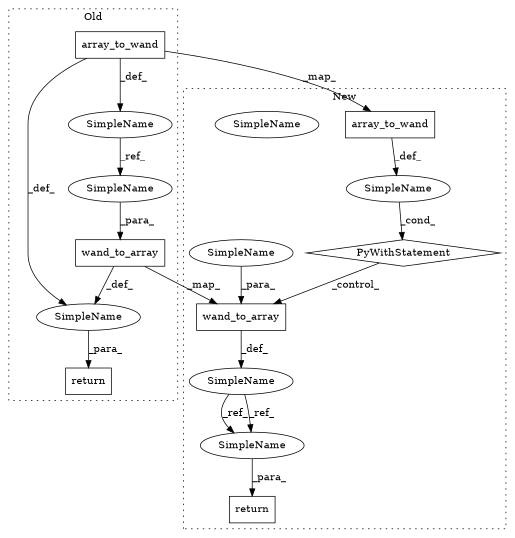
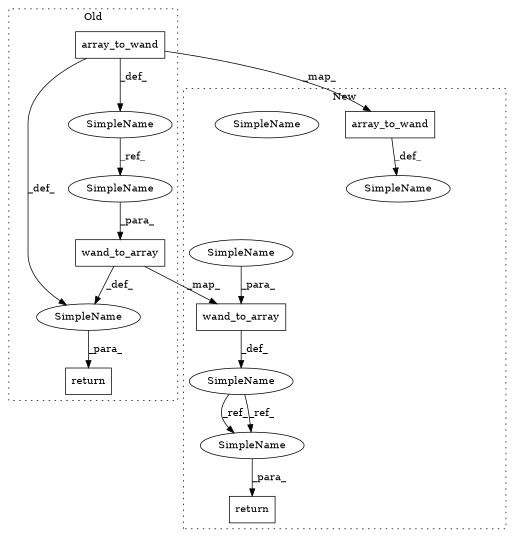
node "PyWithStatement": removed
